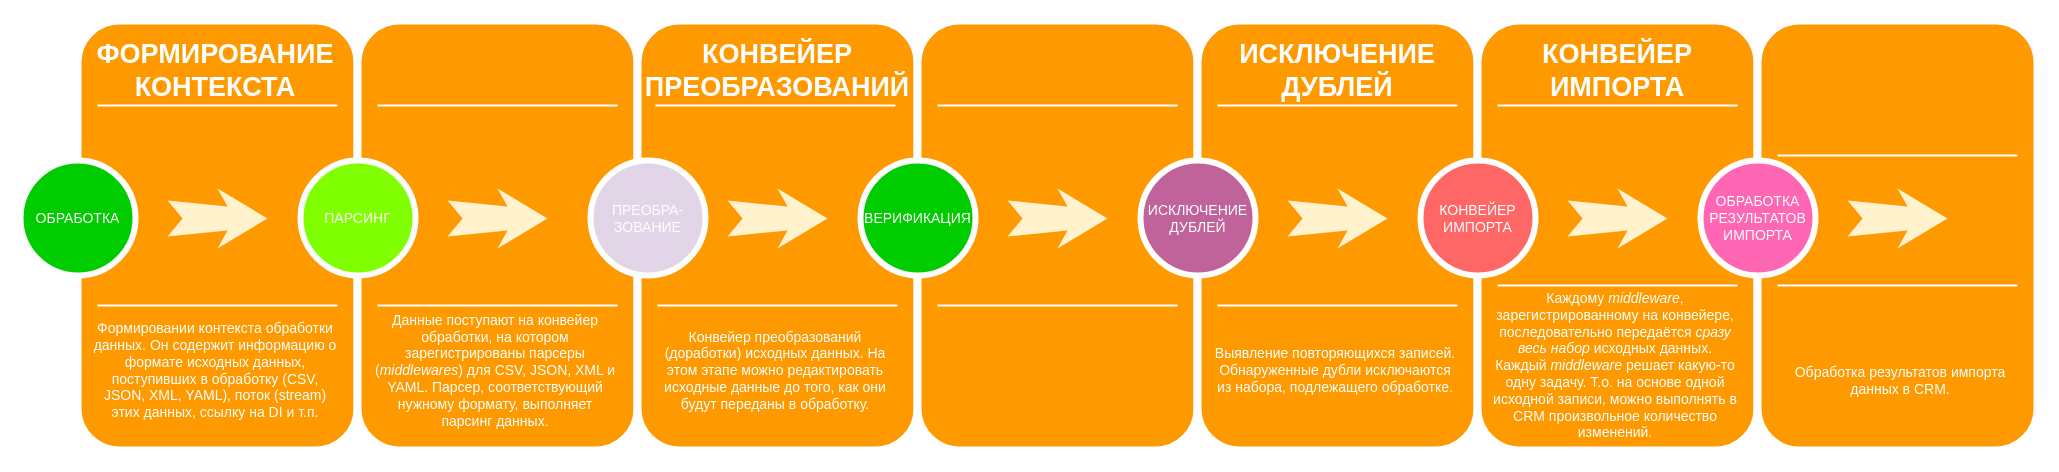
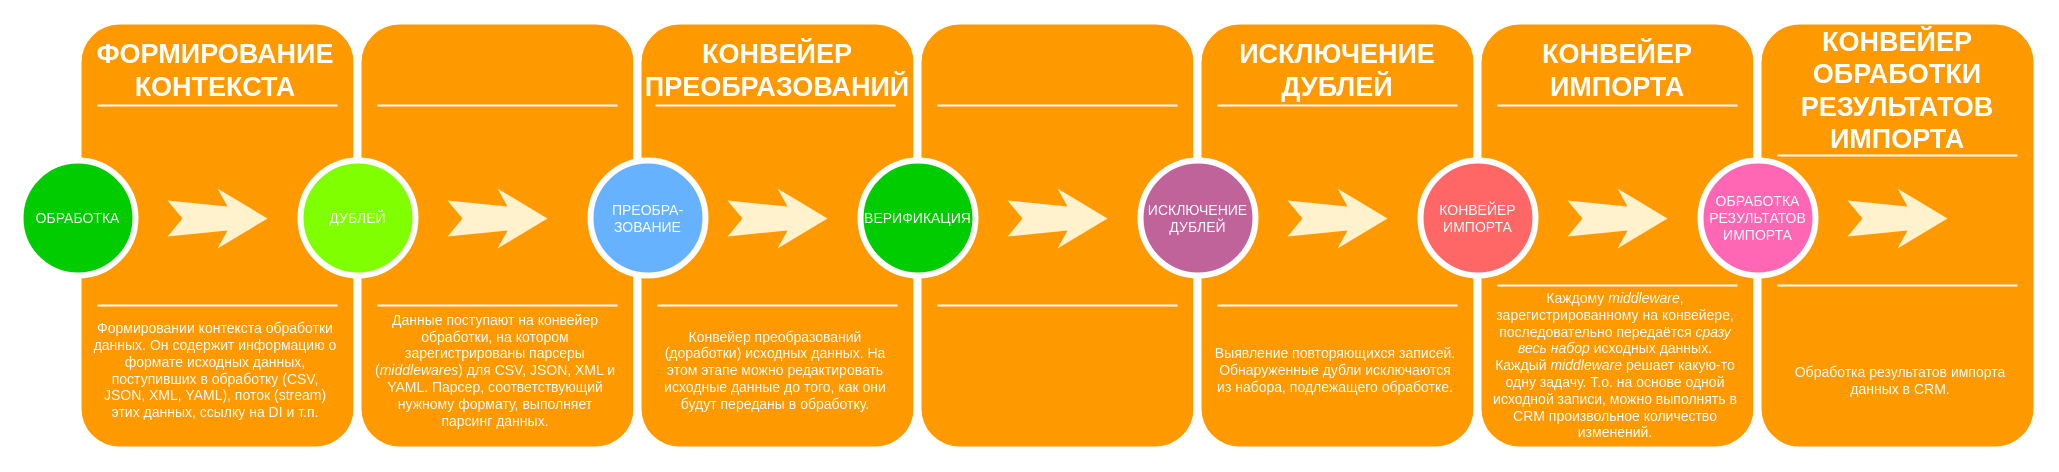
node "КОНВЕЙЕР ОБРАБОТКИ РЕЗУЛЬТАТОВ ИМПОРТА": added
node "ПРЕОБРА-ЗОВАНИЕ": fillcolor #e1d5e7 -> #66b2ff
node "ПАРСИНГ": label "ПАРСИНГ" -> "ДУБЛЕЙ"
